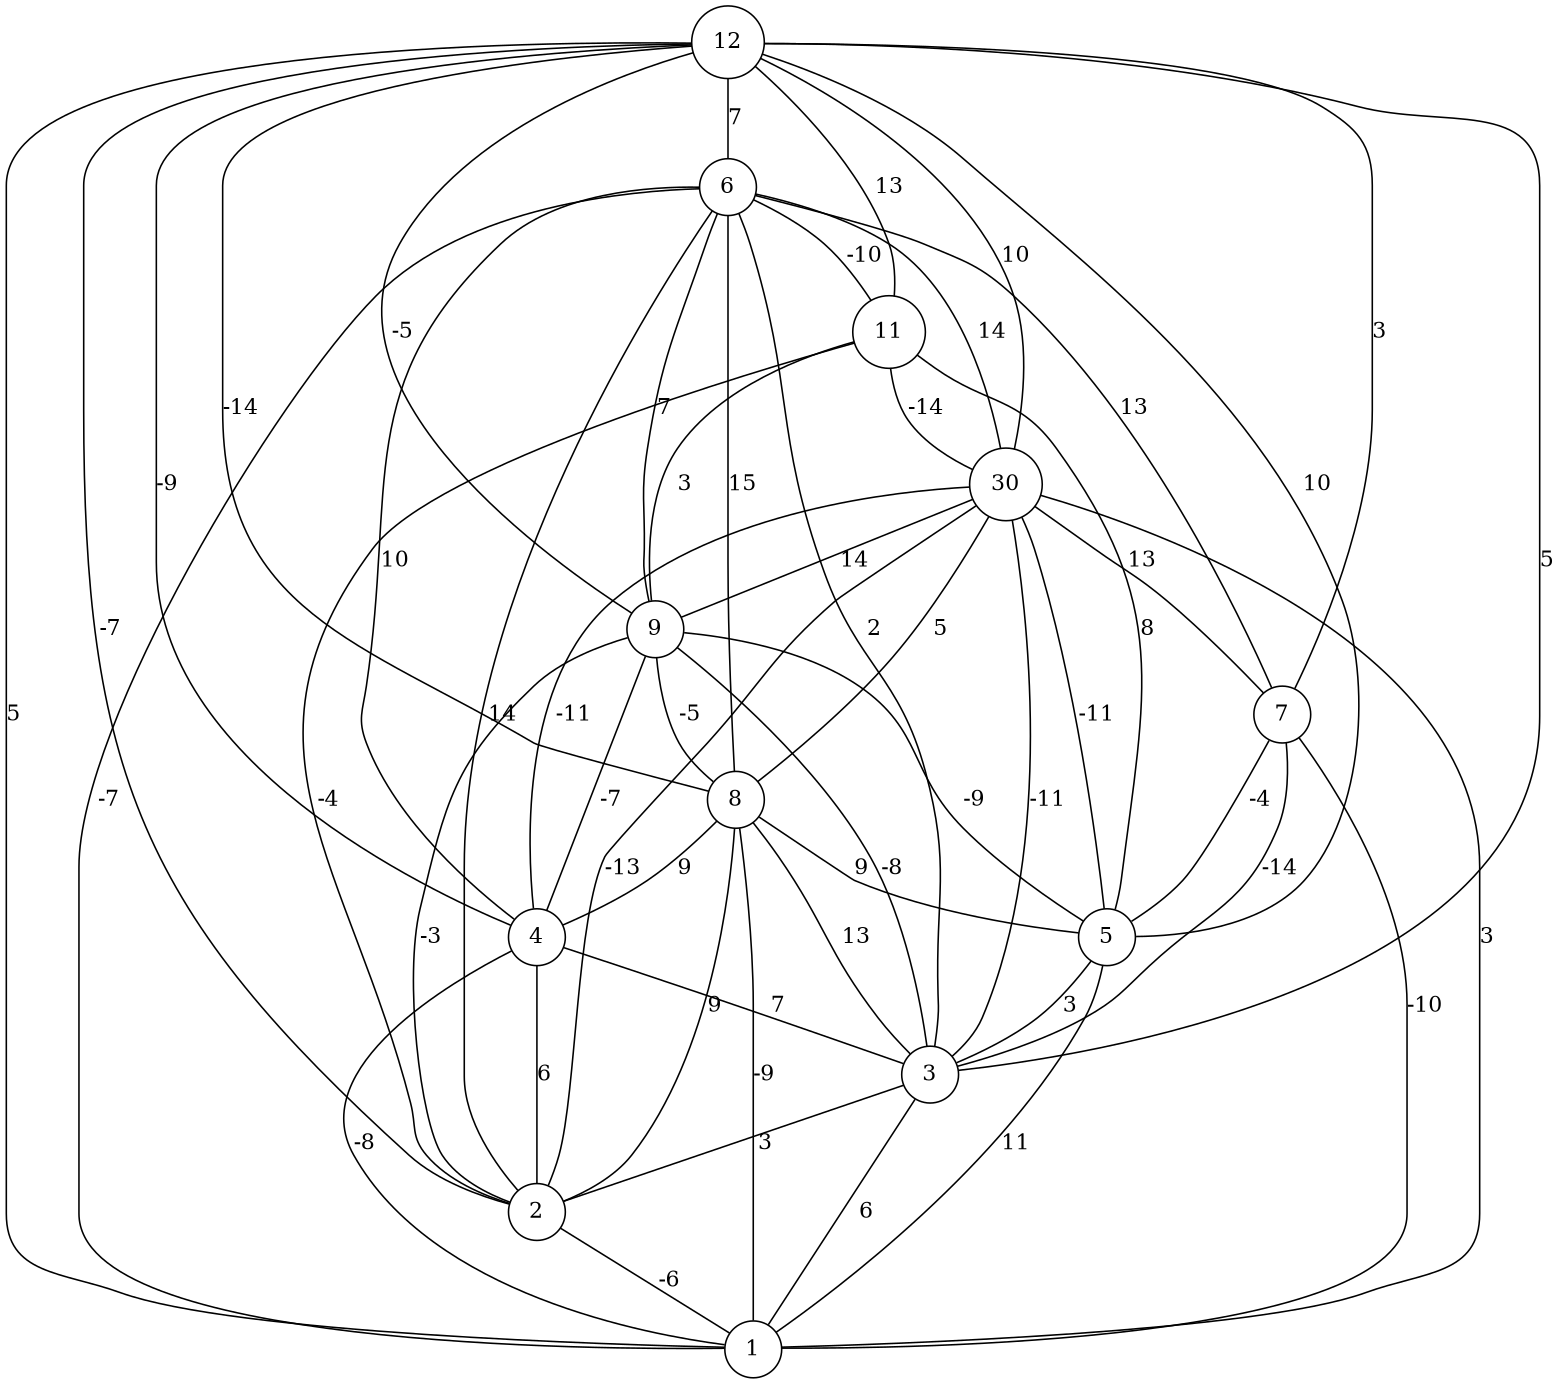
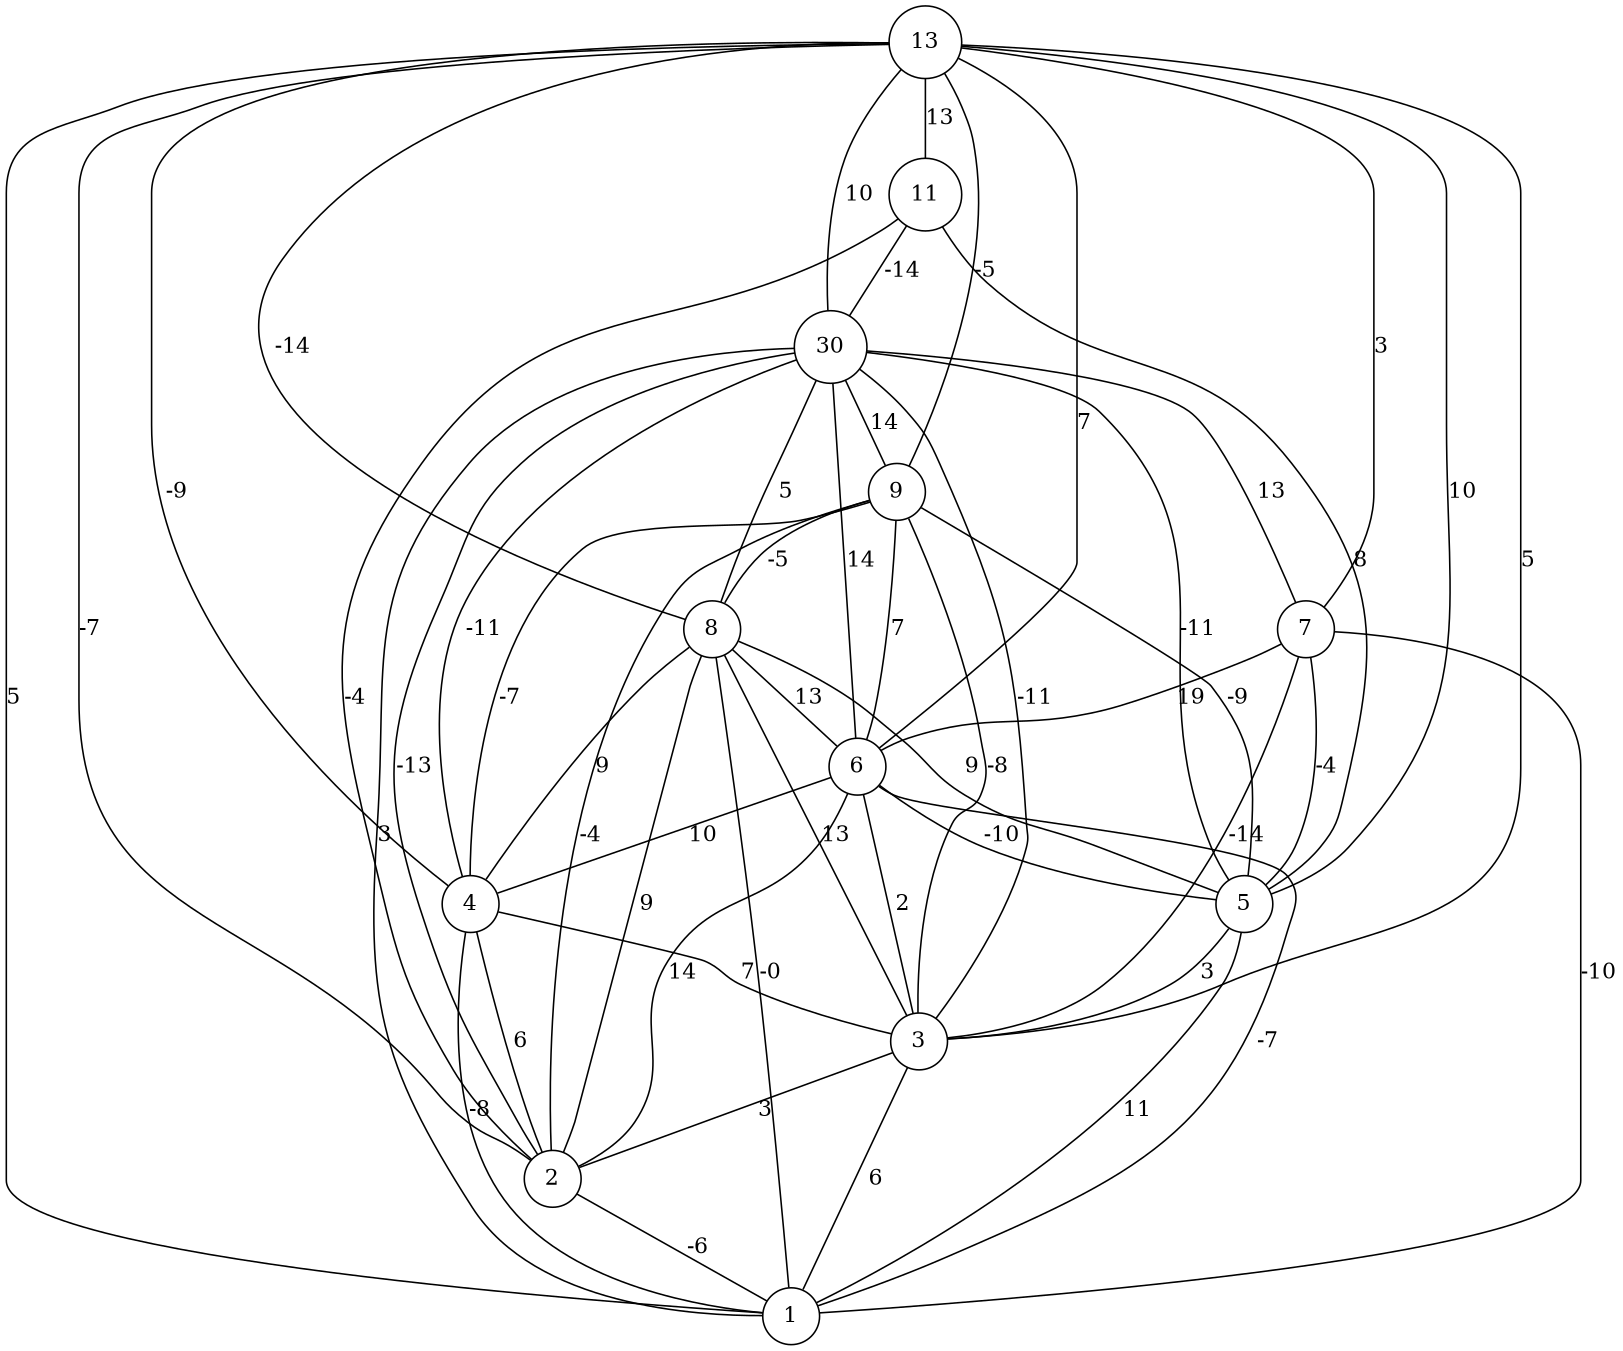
node "12": label "12" -> "13"
edge "6" -- "11": now "6" -- "5"
edge "6" -- "7": label "13" -> "19"
edge "11" -- "9": removed, label "3"
edge "6" -- "8": label "15" -> "13"
edge "9" -- "2": label "-3" -> "-4"
edge "8" -- "1": label "-9" -> "-0"
